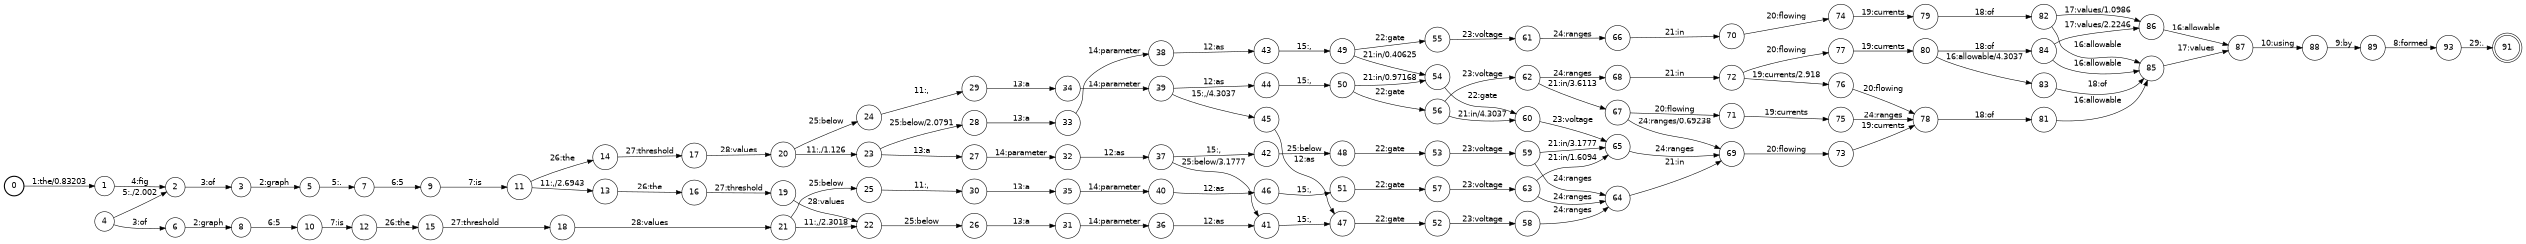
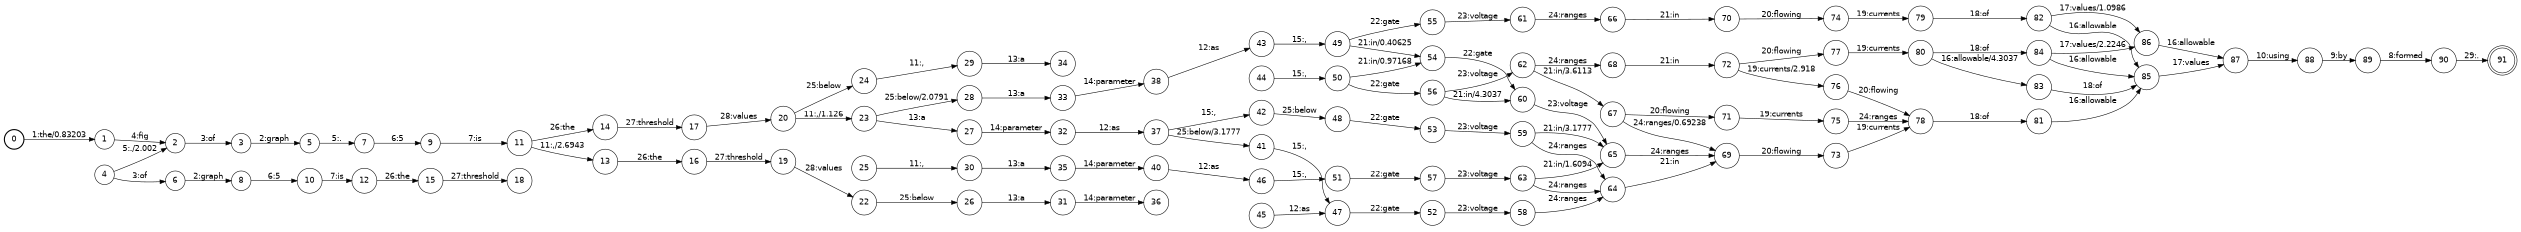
node "93": label "93" -> "90"
node "39": removed
edge "36" -> "41": removed, label "12:as"
node "21": removed
